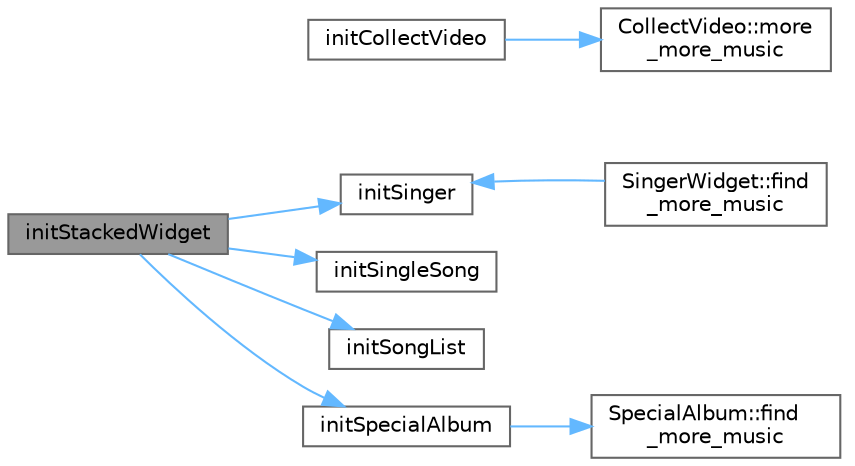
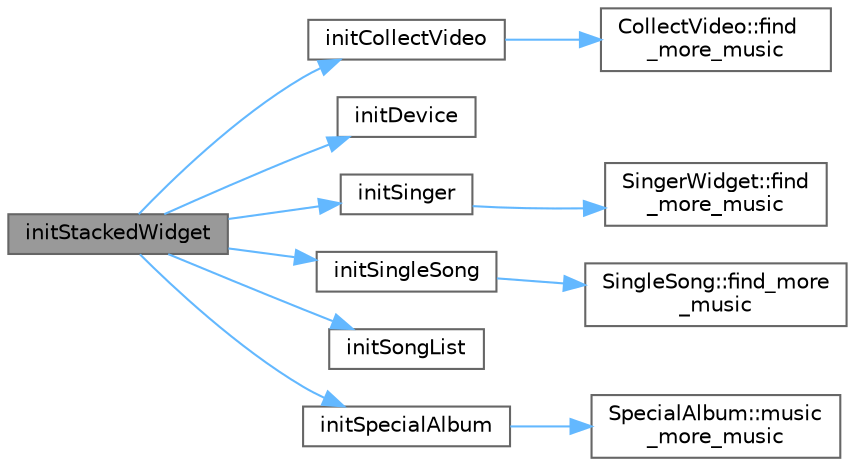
node "CollectVideo::more _more_music": label "CollectVideo::more _more_music" -> "CollectVideo::find _more_music"
node "initDevice": added
edge "initStackedWidget" -> "initCollectVideo": added
edge "SingerWidget::find _more_music" -> "initSinger": reversed
node "SingleSong::find_more _music": added
node "SpecialAlbum::find _more_music": label "SpecialAlbum::find _more_music" -> "SpecialAlbum::music _more_music"
